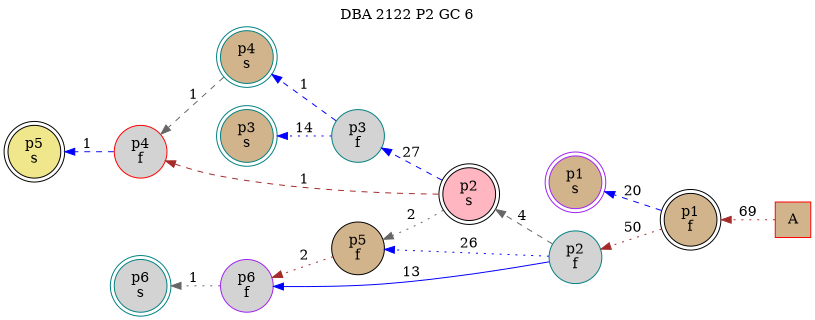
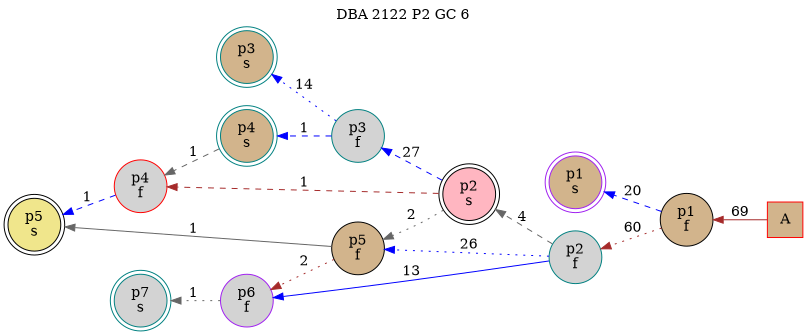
node "p1 f": shape doublecircle -> circle
edge "A" -> "p1 f": style dotted -> solid
edge "p1 f" -> "p2 f": label "50" -> "60"
edge "p5 f" -> "p5 s": added, label "1"
node "p6 s": label "p6 s" -> "p7 s"
